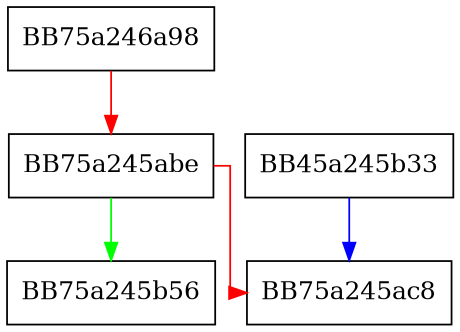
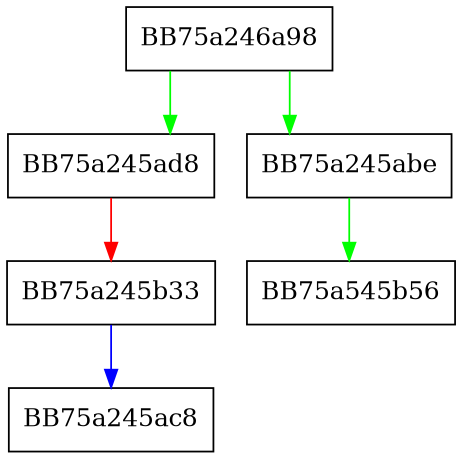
edge "BB75a246a98" -> "BB75a245abe": color red -> green
node "BB75a245ad8": added
node "BB45a245b33": label "BB45a245b33" -> "BB75a245b33"
edge "BB75a245abe" -> "BB75a245ac8": removed
node "BB75a245b56": label "BB75a245b56" -> "BB75a545b56"
